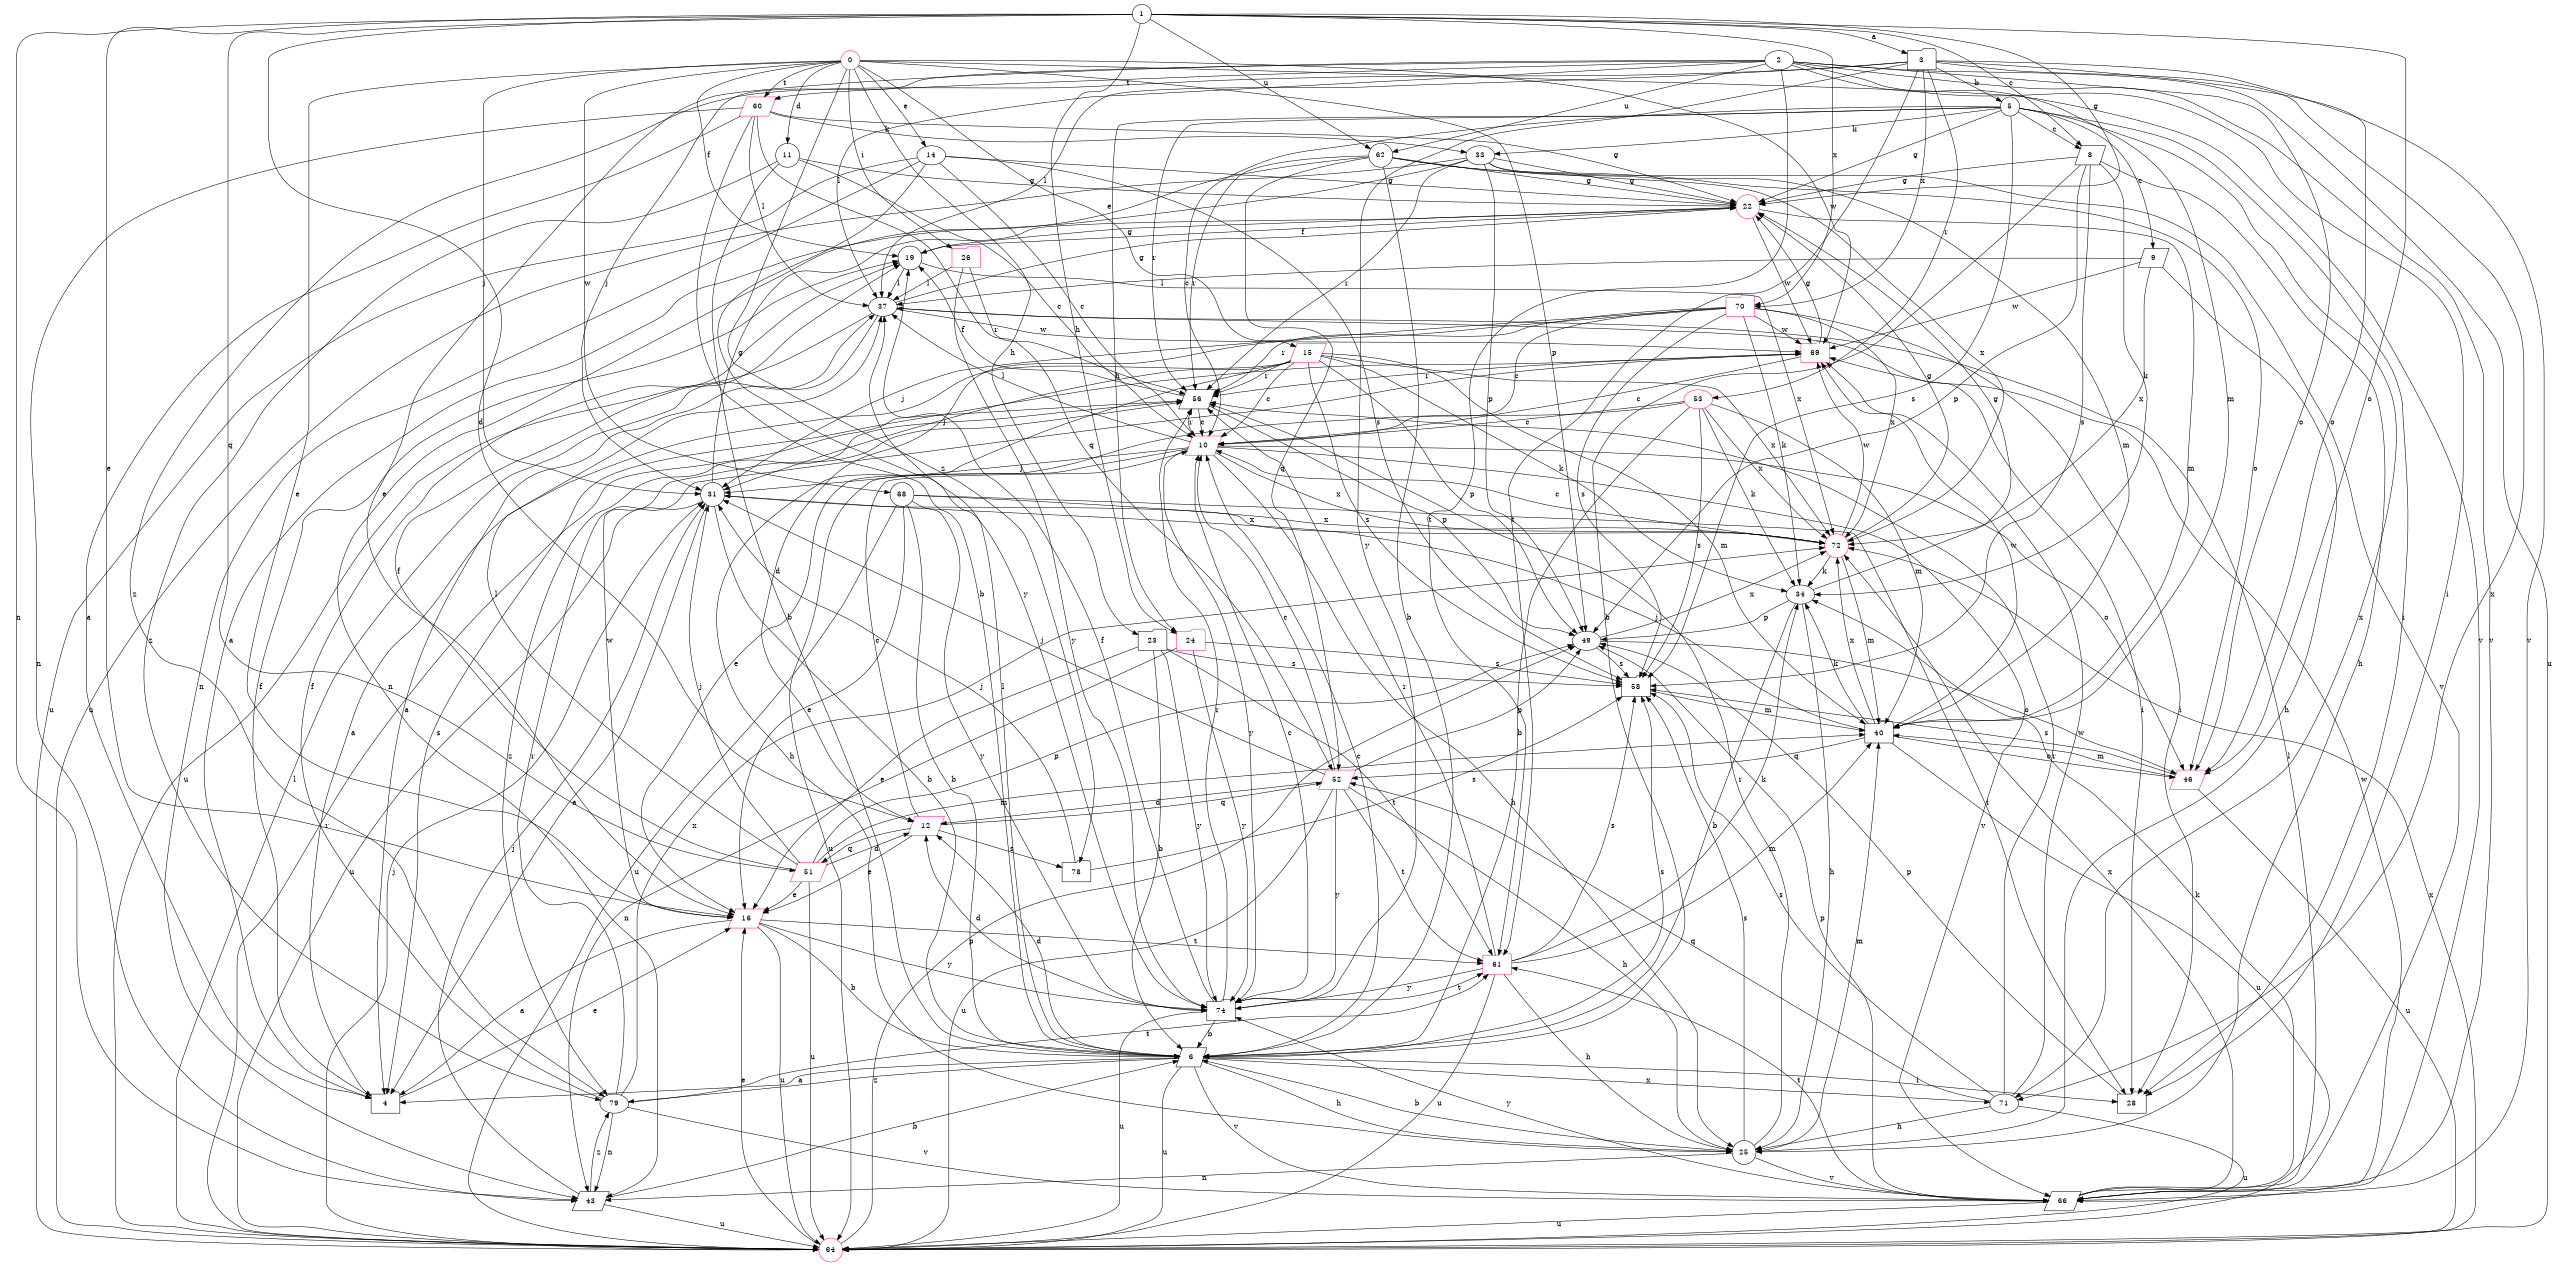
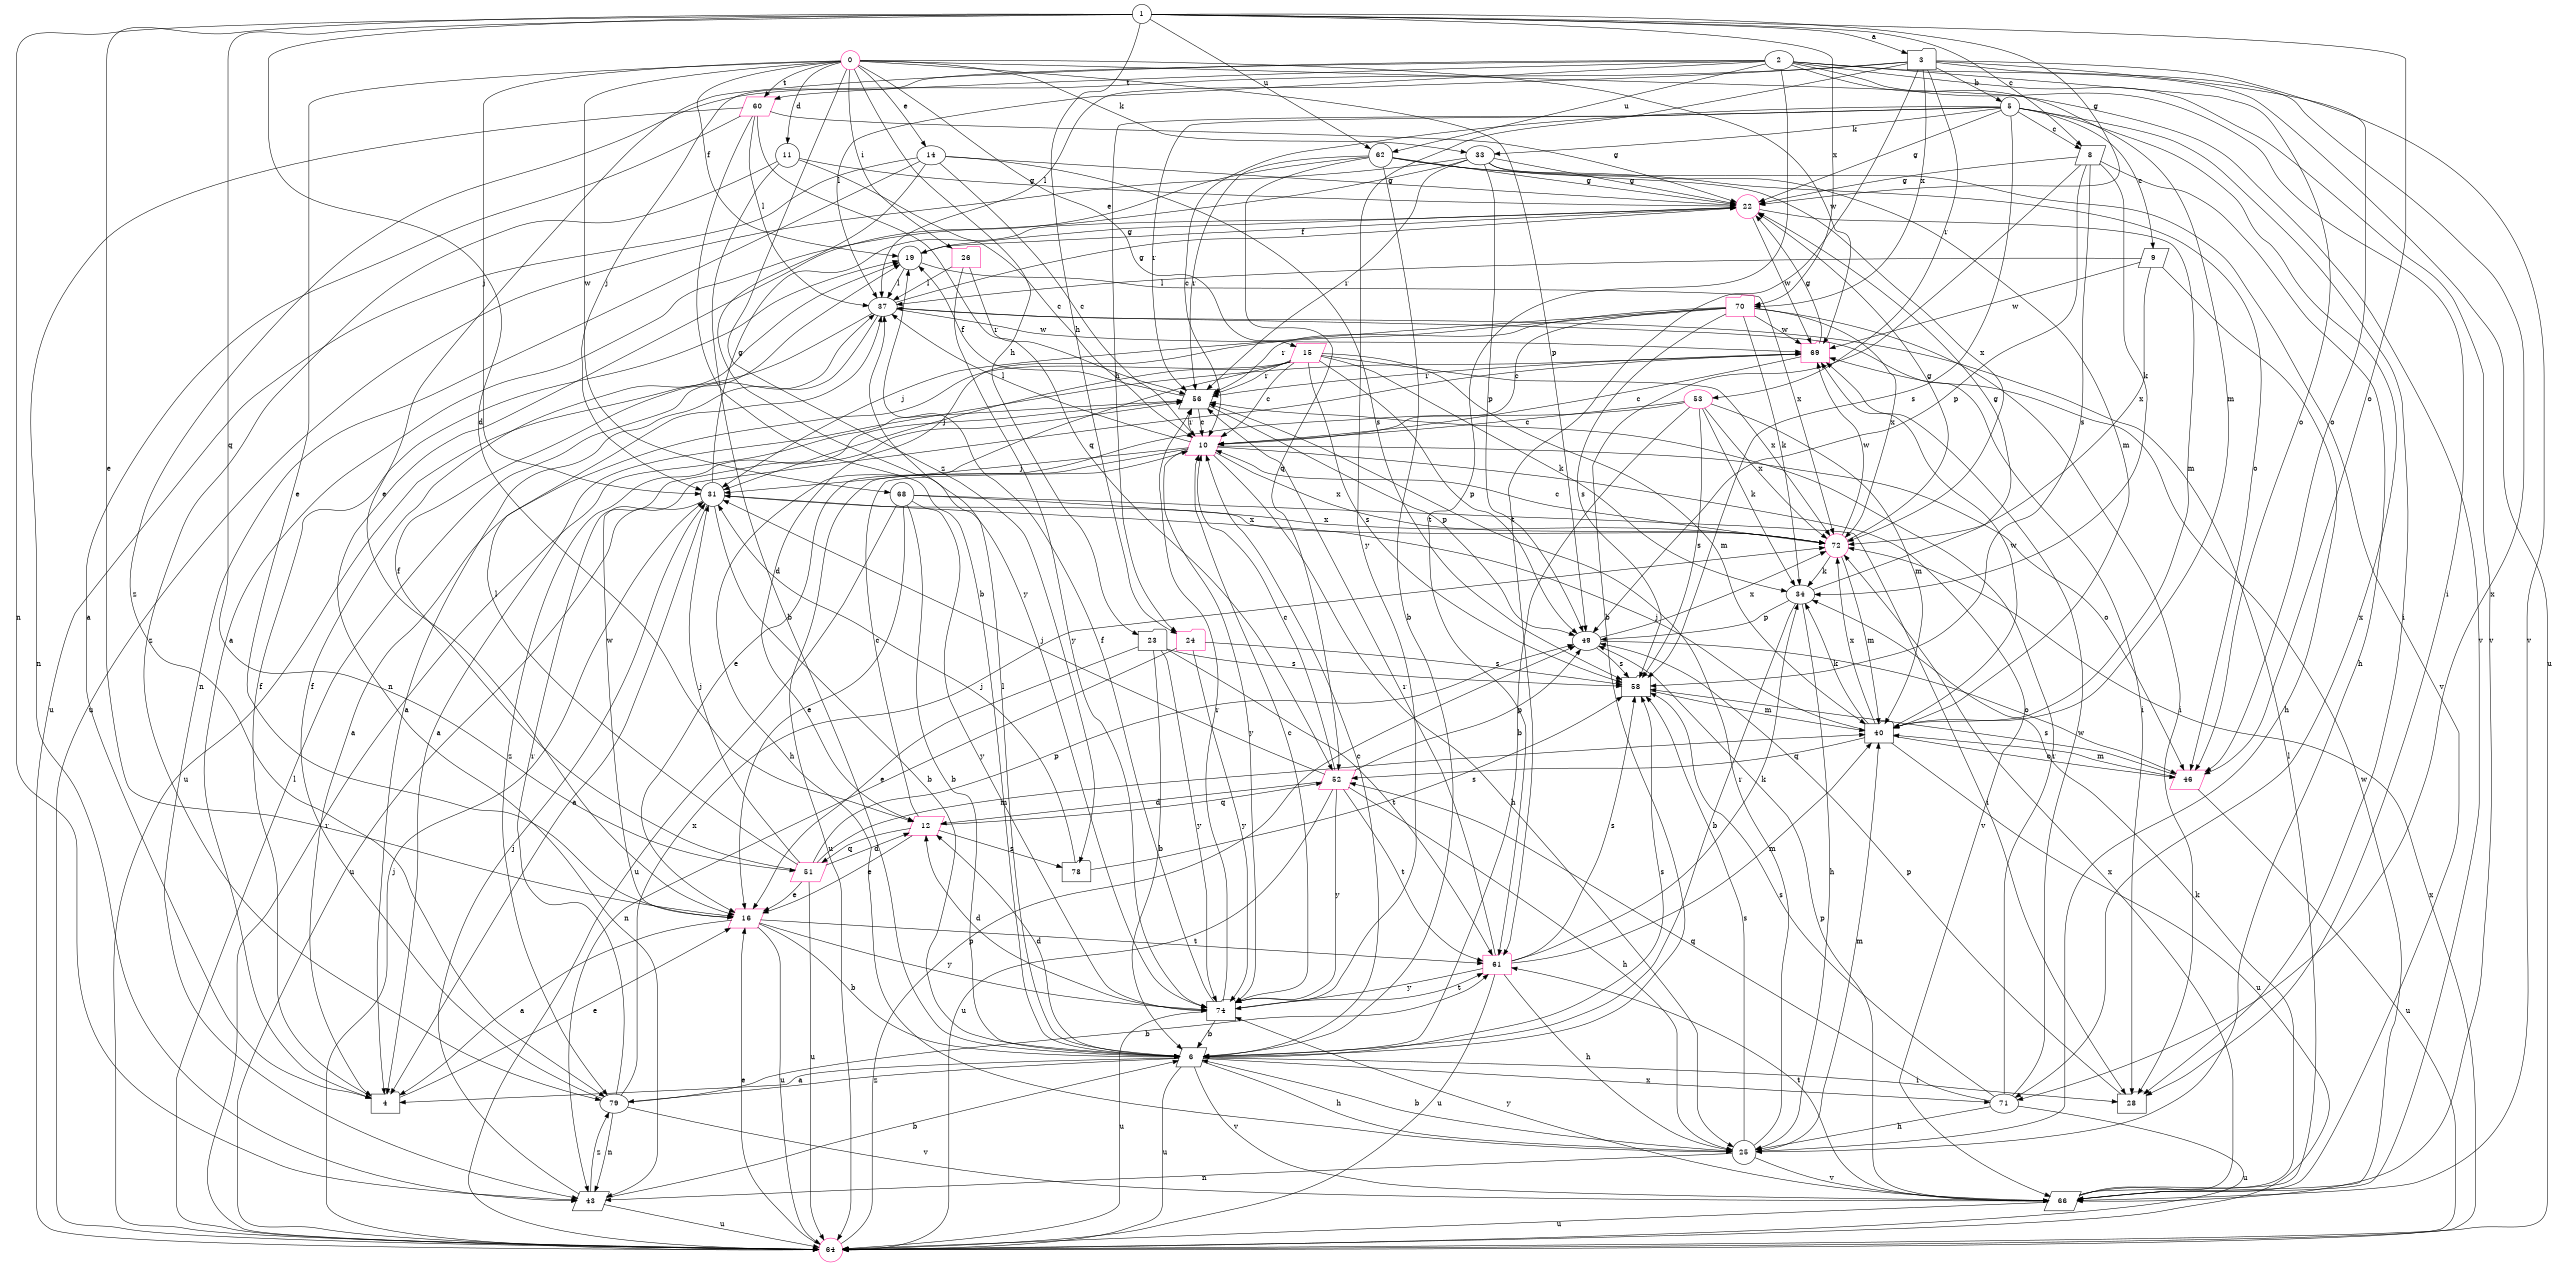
edge "60" -> "33": now "0" -> "33"
edge "69" -> "4": label "s" -> "a"
edge "79" -> "61": label "t" -> "b"
